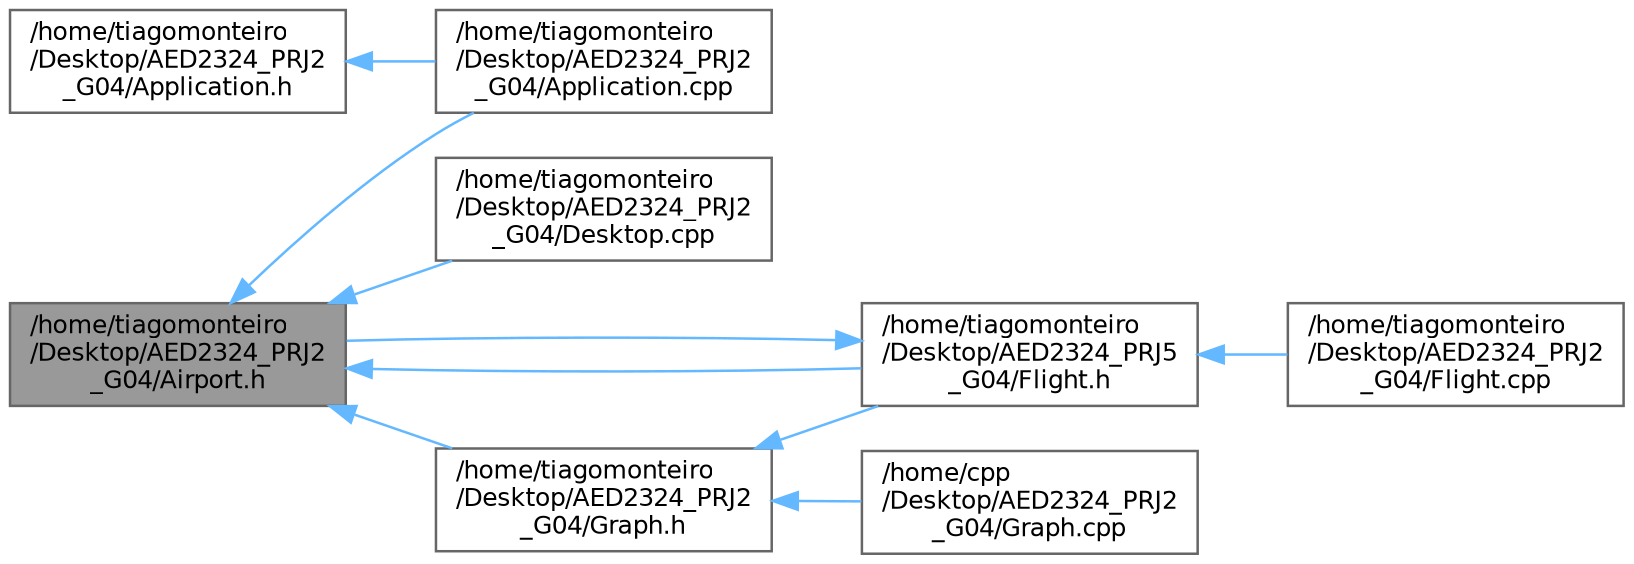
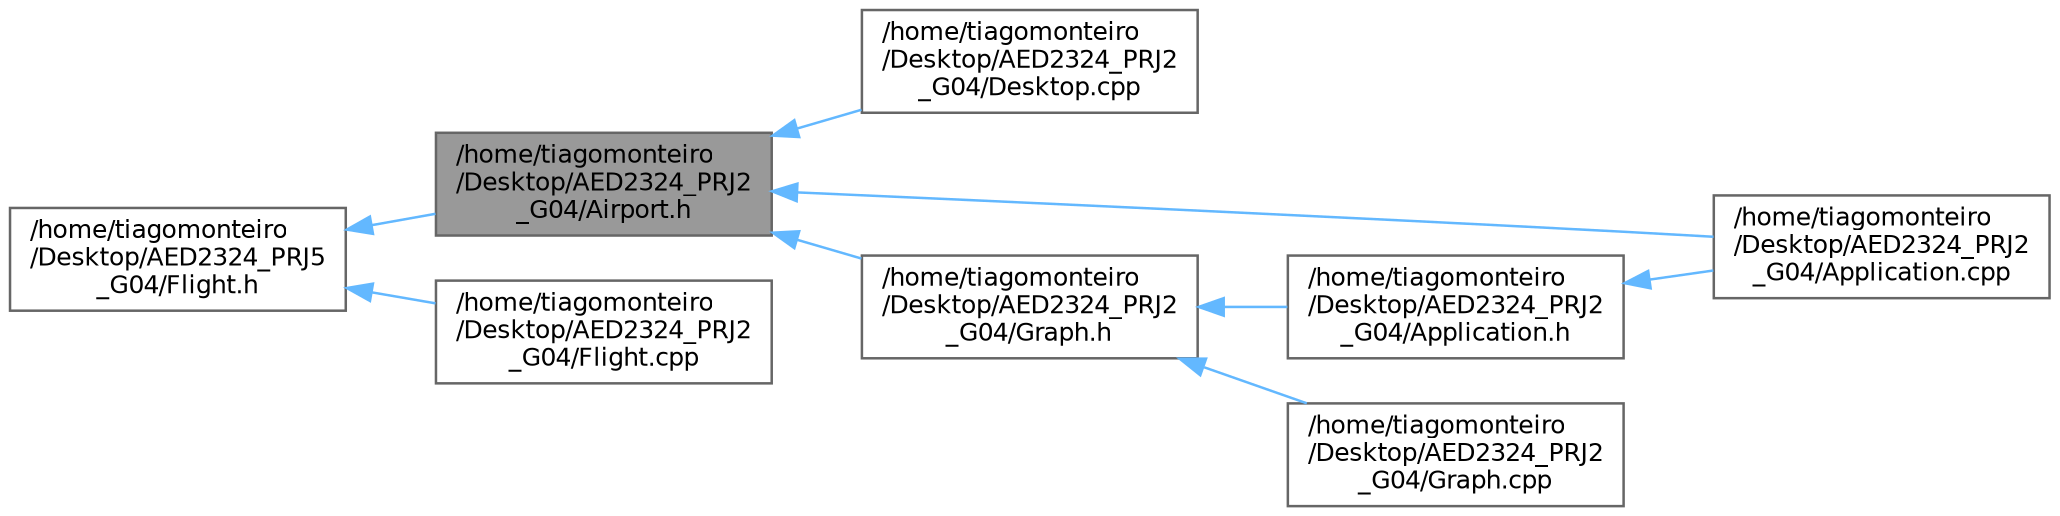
edge "/home/tiagomonteiro /Desktop/AED2324_PRJ5 _G04/Flight.h" -> "/home/tiagomonteiro /Desktop/AED2324_PRJ2 _G04/Airport.h": removed
edge "/home/tiagomonteiro /Desktop/AED2324_PRJ5 _G04/Flight.h" -> "/home/tiagomonteiro /Desktop/AED2324_PRJ2 _G04/Graph.h": now "/home/tiagomonteiro /Desktop/AED2324_PRJ2 _G04/Application.h" -> "/home/tiagomonteiro /Desktop/AED2324_PRJ2 _G04/Graph.h"
node "/home/cpp /Desktop/AED2324_PRJ2 _G04/Graph.cpp": label "/home/cpp /Desktop/AED2324_PRJ2 _G04/Graph.cpp" -> "/home/tiagomonteiro /Desktop/AED2324_PRJ2 _G04/Graph.cpp"
